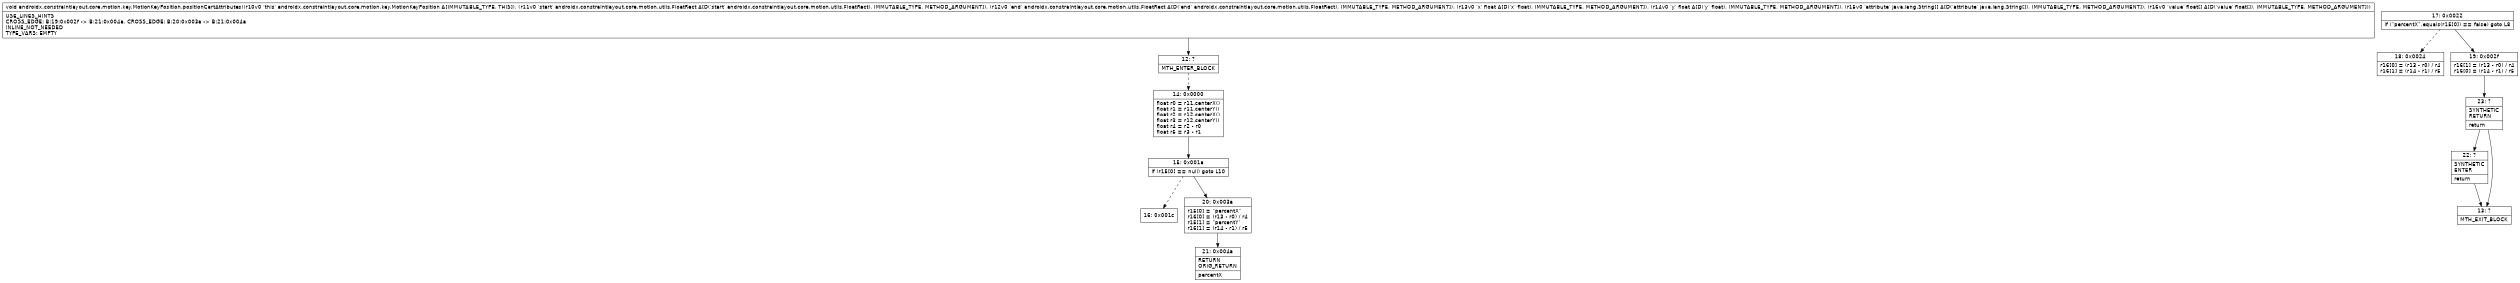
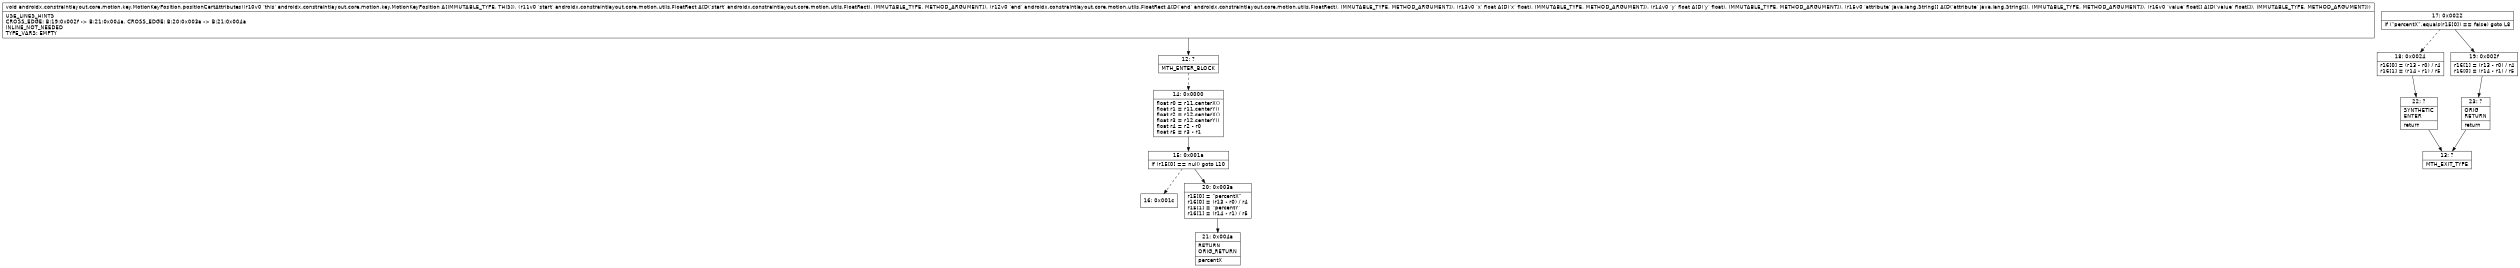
node "23: ?": text "SYNTHETIC" -> "ORIG"
edge "23: ?" -> "22: ?": now "18: 0x0024" -> "22: ?"
node "13: ?": text "MTH_EXIT_BLOCK" -> "MTH_EXIT_TYPE"
